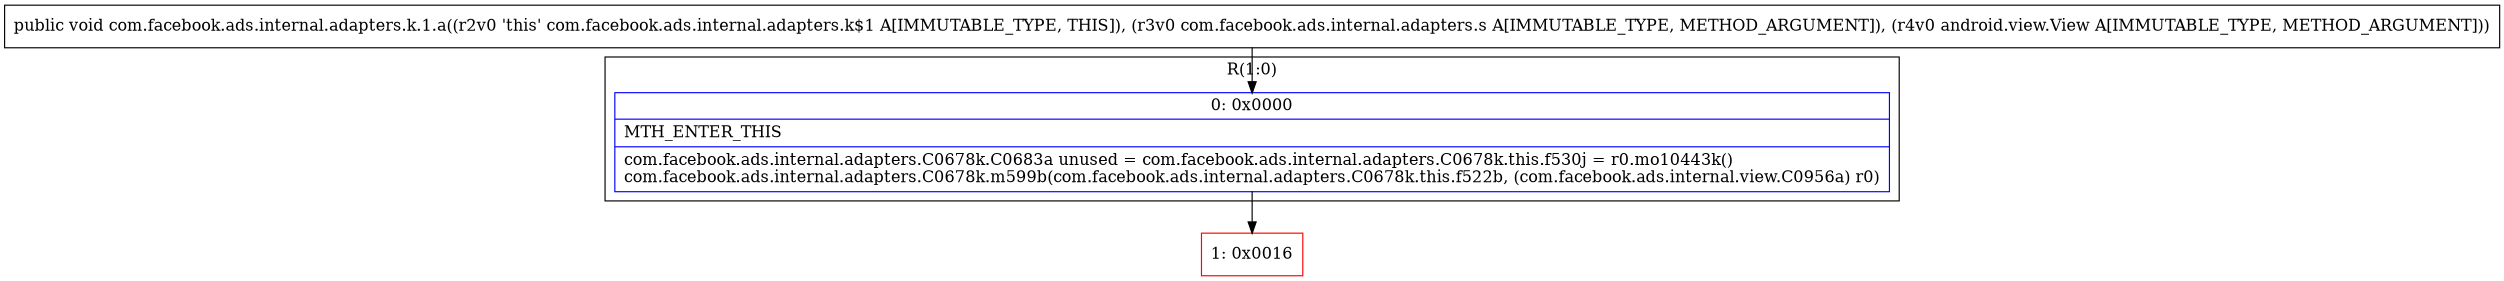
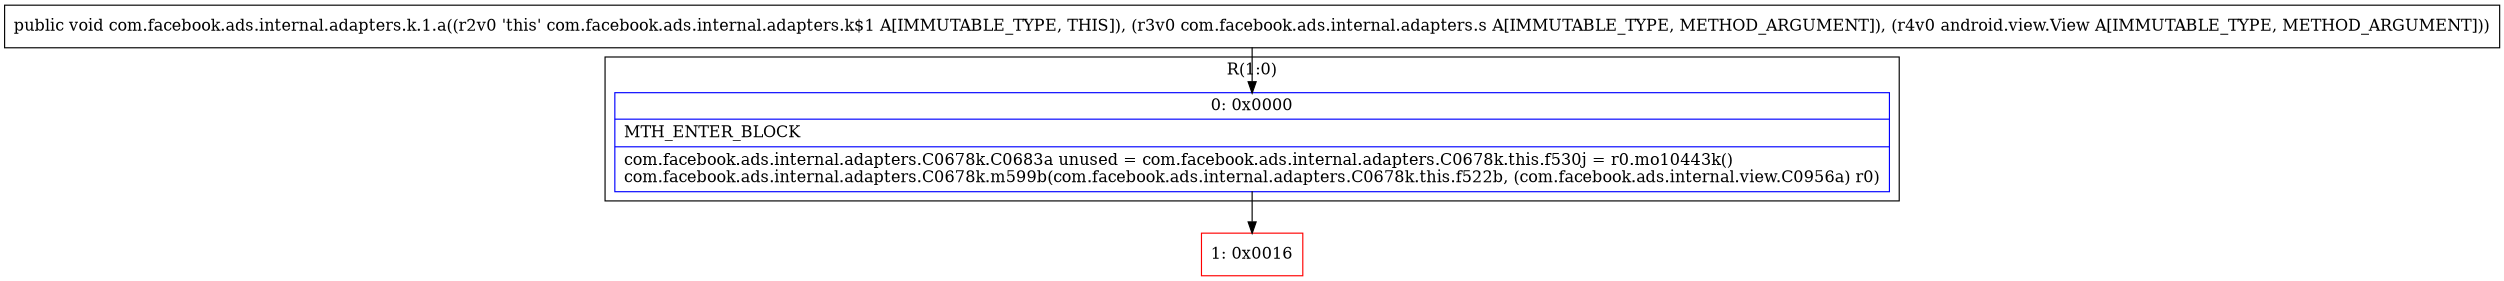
node "0: 0x0000": text "MTH_ENTER_THIS" -> "MTH_ENTER_BLOCK"
